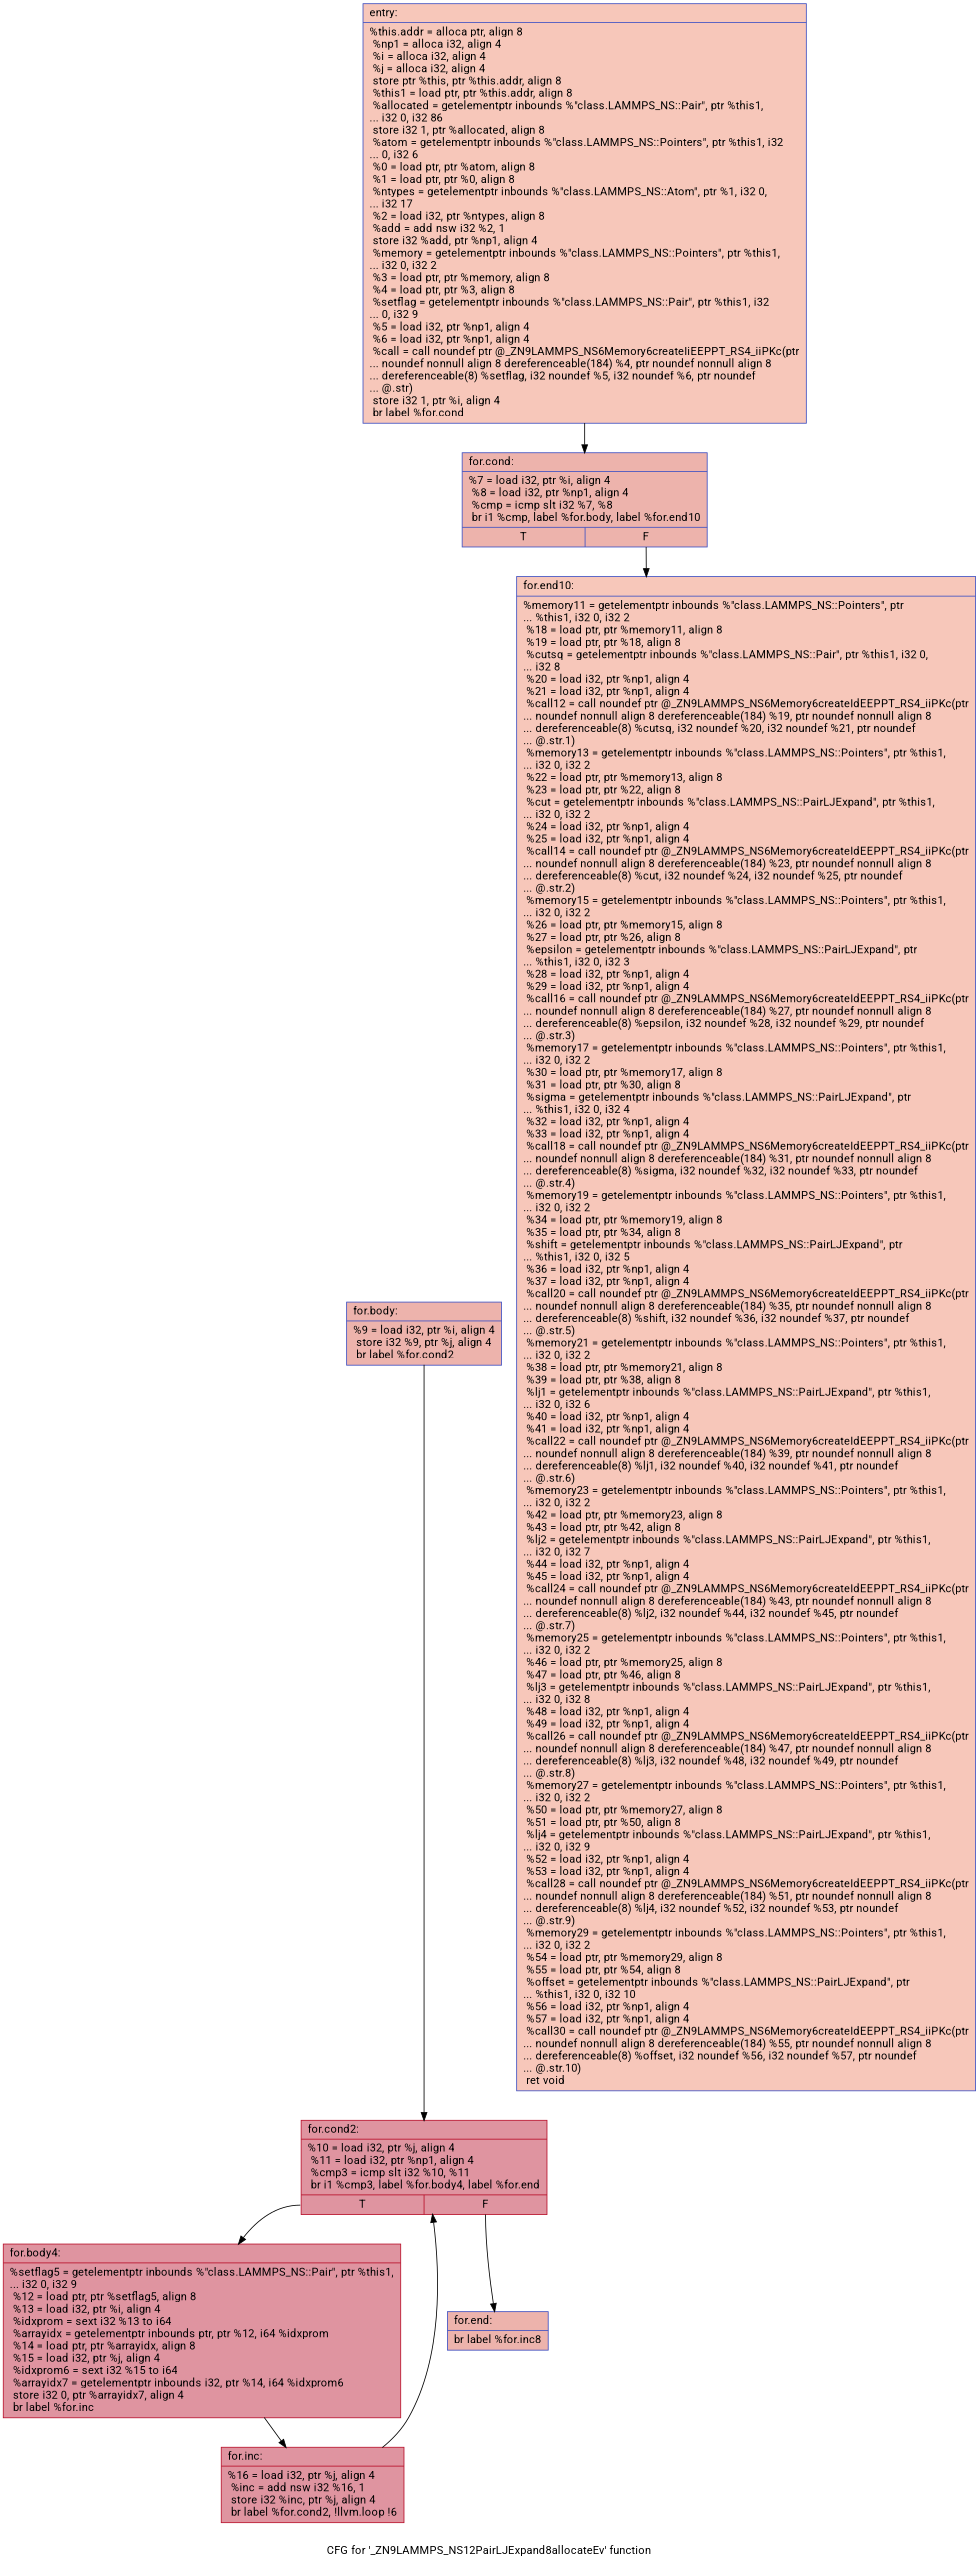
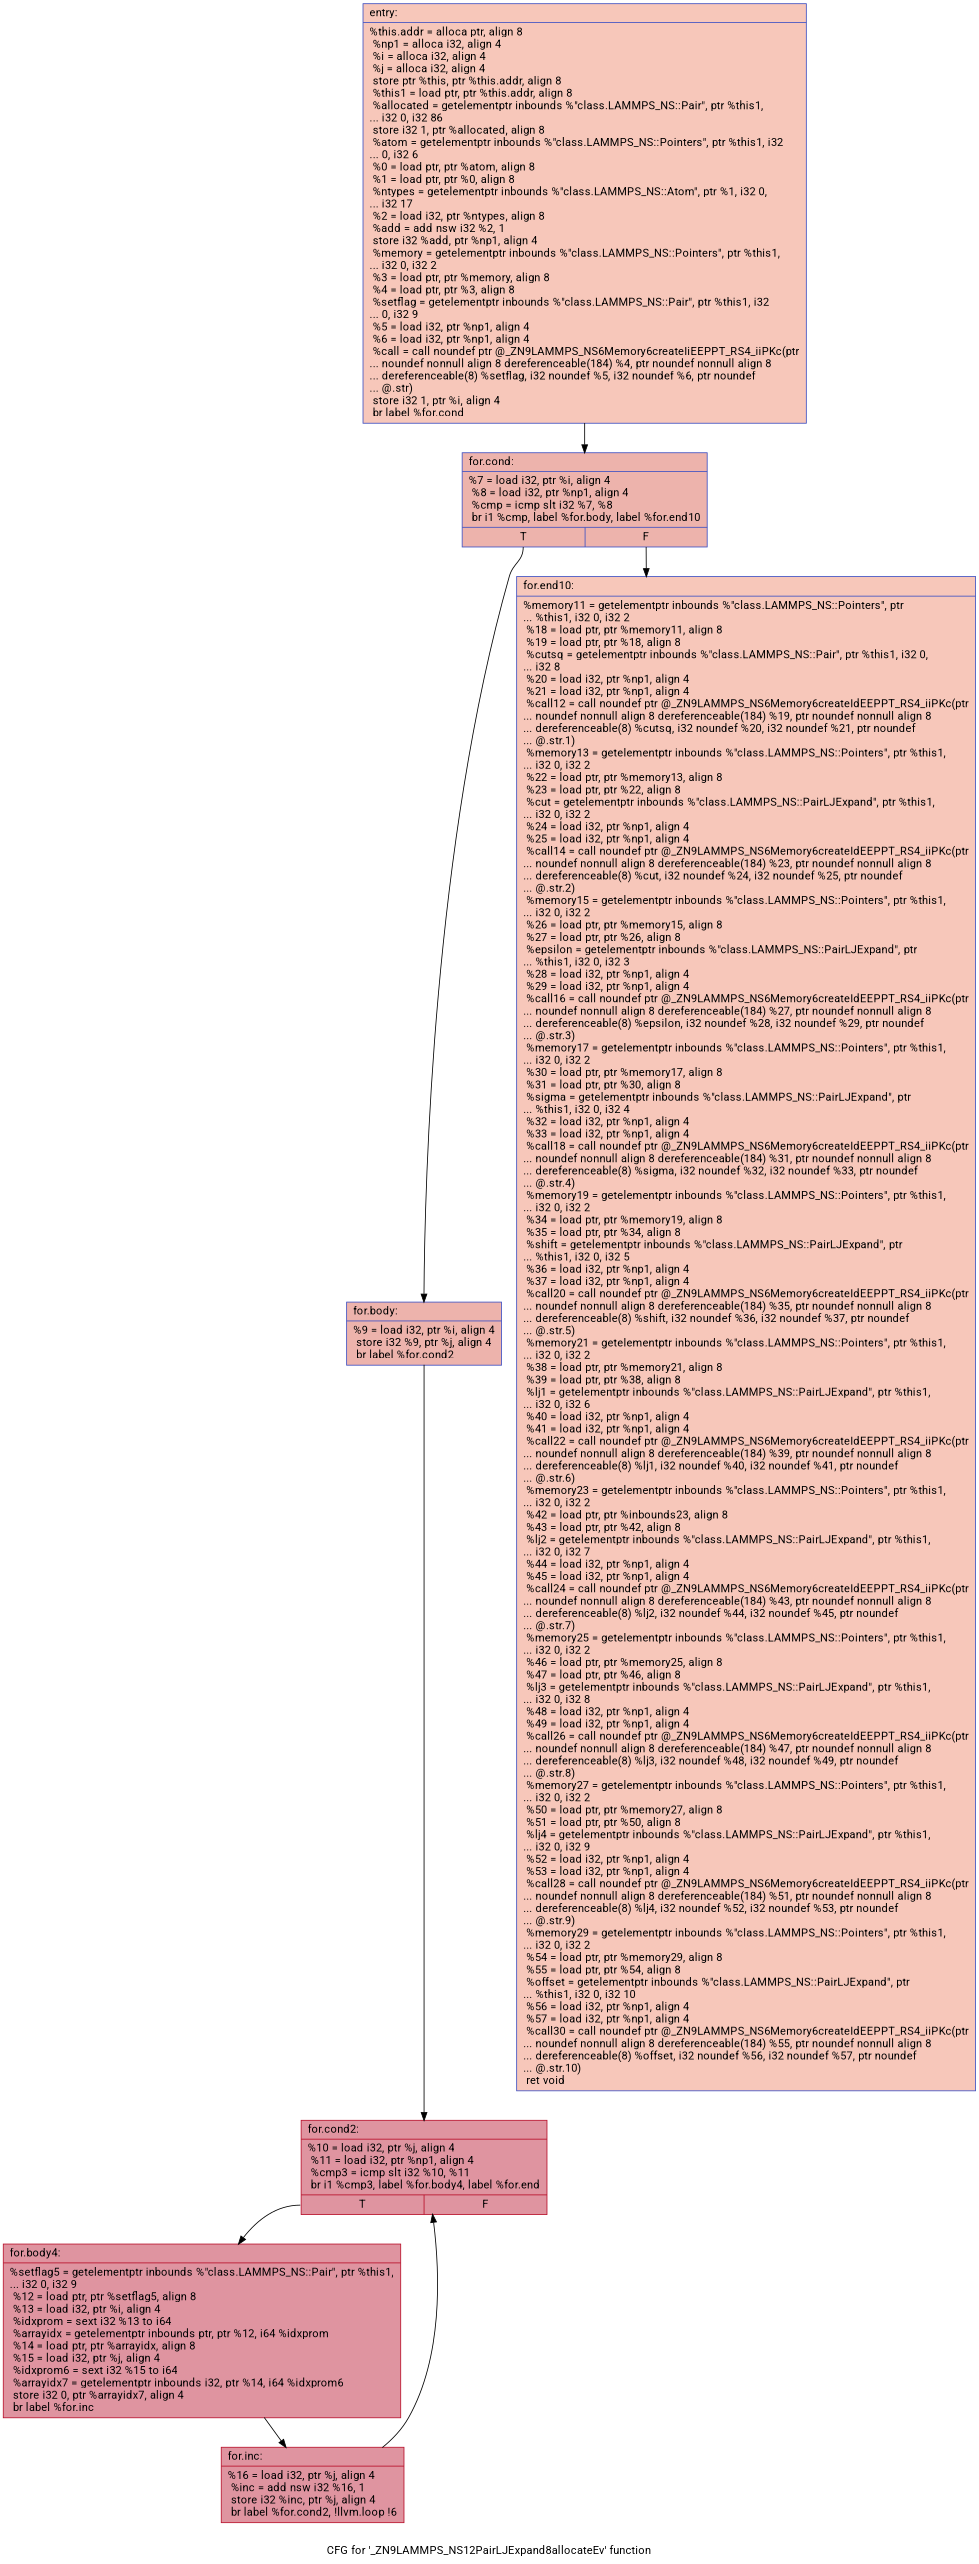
edge "for.cond:" -> "for.body:": added
node "for.end10:": text "%42 = load ptr, ptr %memory23, align 8" -> "%42 = load ptr, ptr %inbounds23, align 8"
node "for.end:": removed
